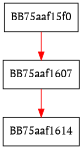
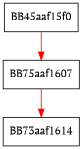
node "BB75aaf15f0": label "BB75aaf15f0" -> "BB45aaf15f0"
node "BB75aaf1614": label "BB75aaf1614" -> "BB73aaf1614"
